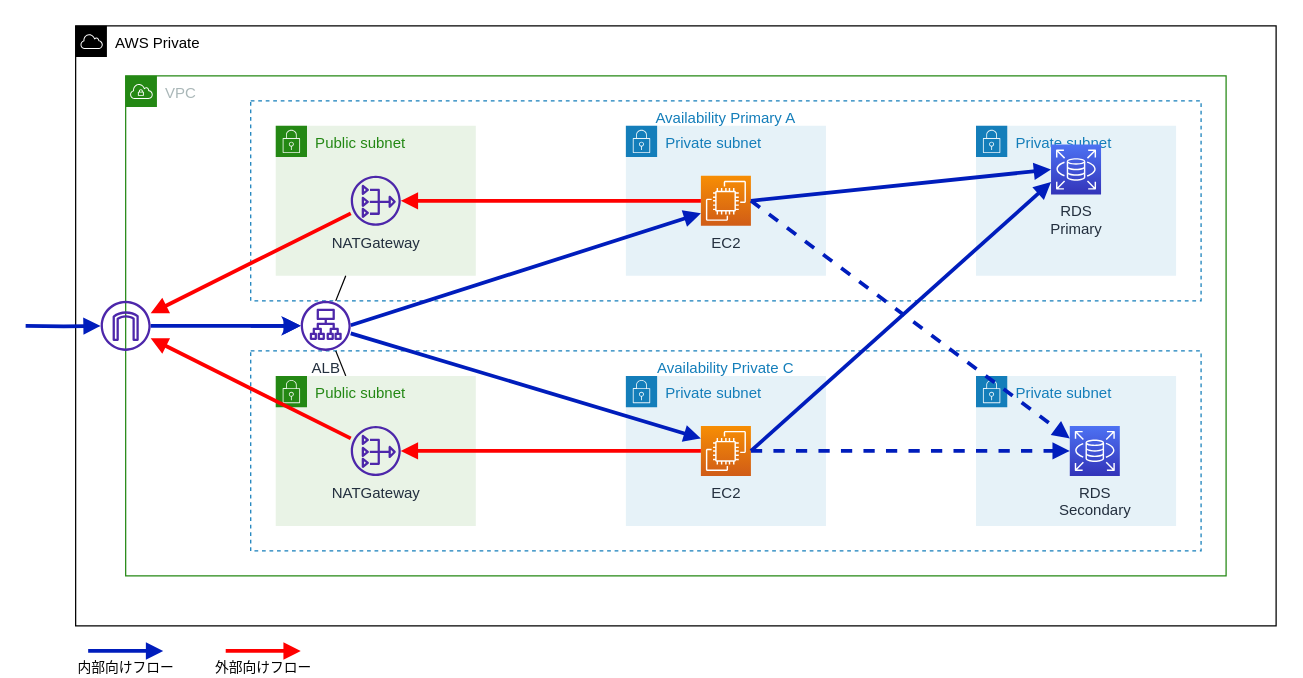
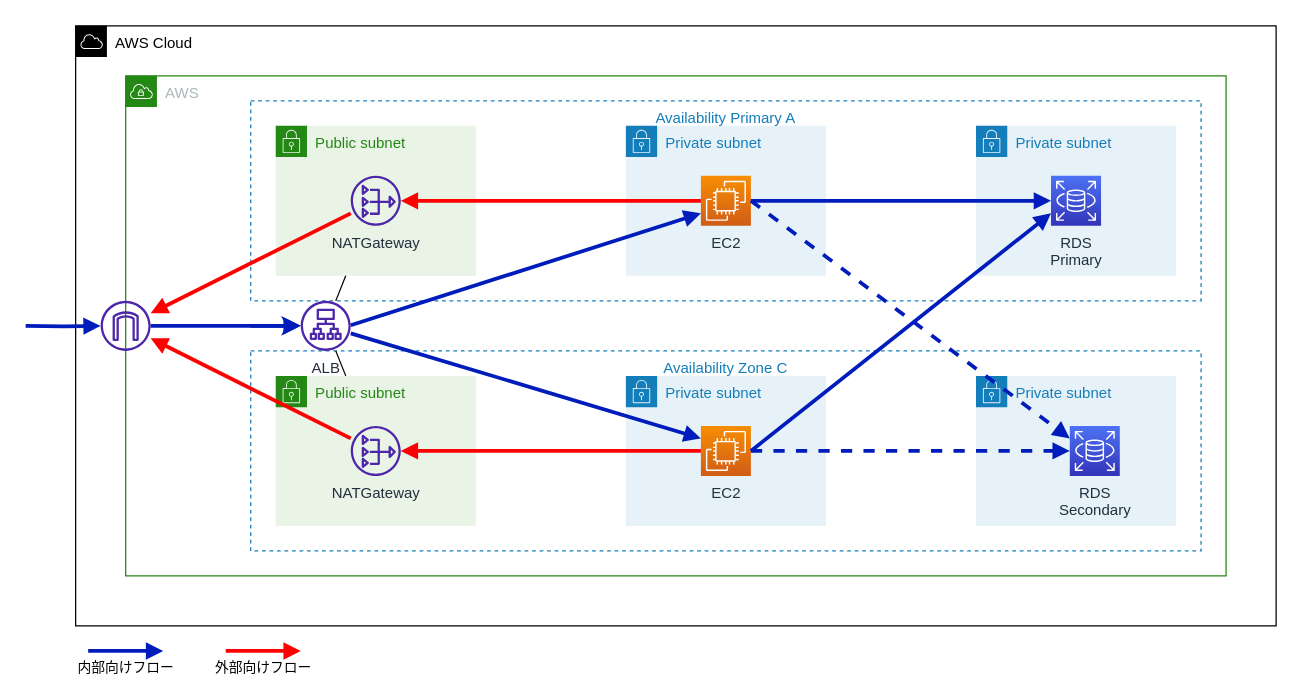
node "AWS Private": label "AWS Private" -> "AWS Cloud"
node "VPC": label "VPC" -> "AWS"
node "RDS Primary": moved (1076, 169) -> (1076, 201)
node "Availability Private C": label "Availability Private C" -> "Availability Zone C"
